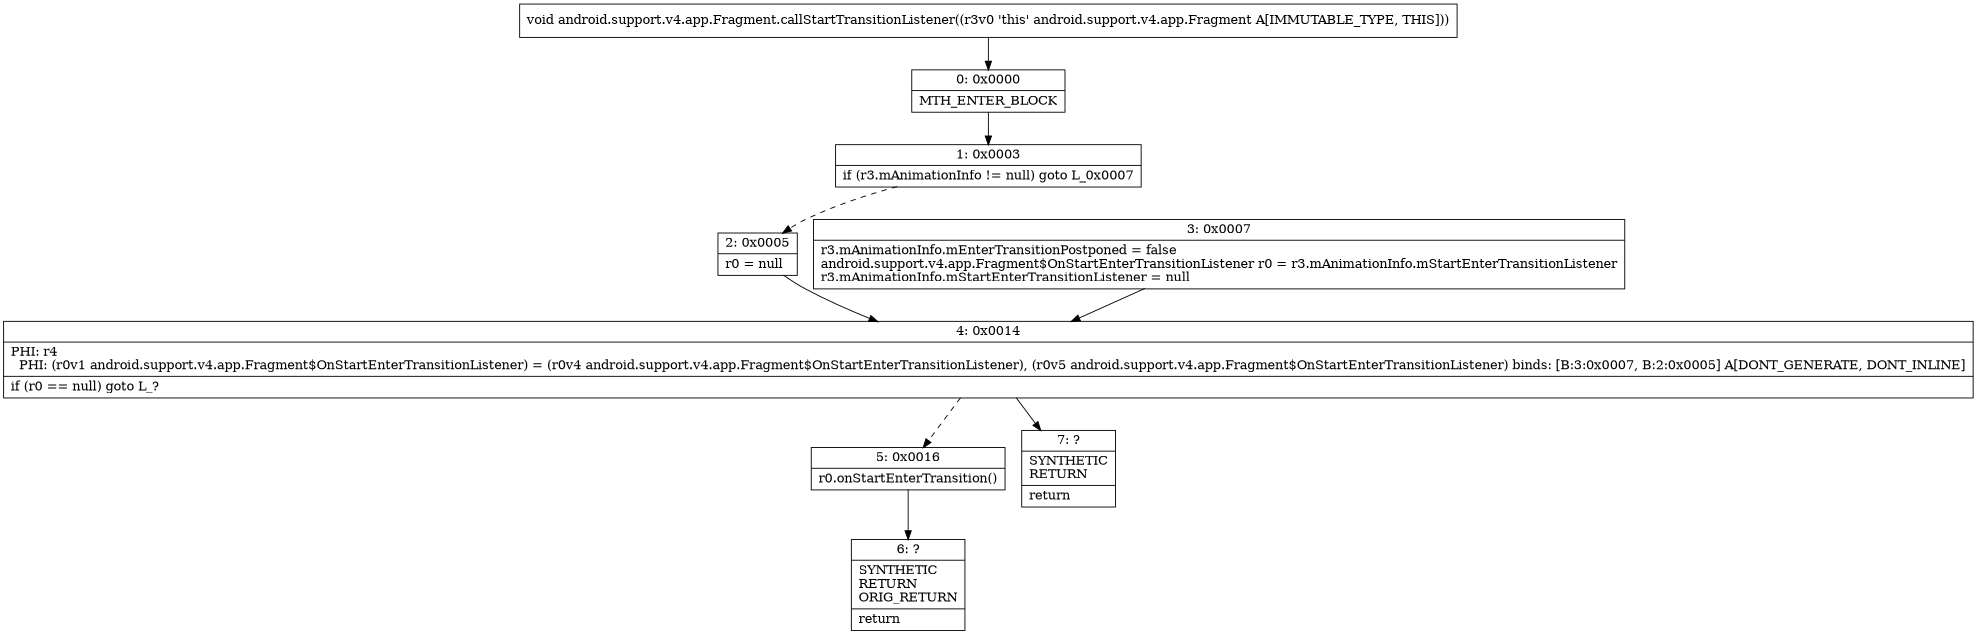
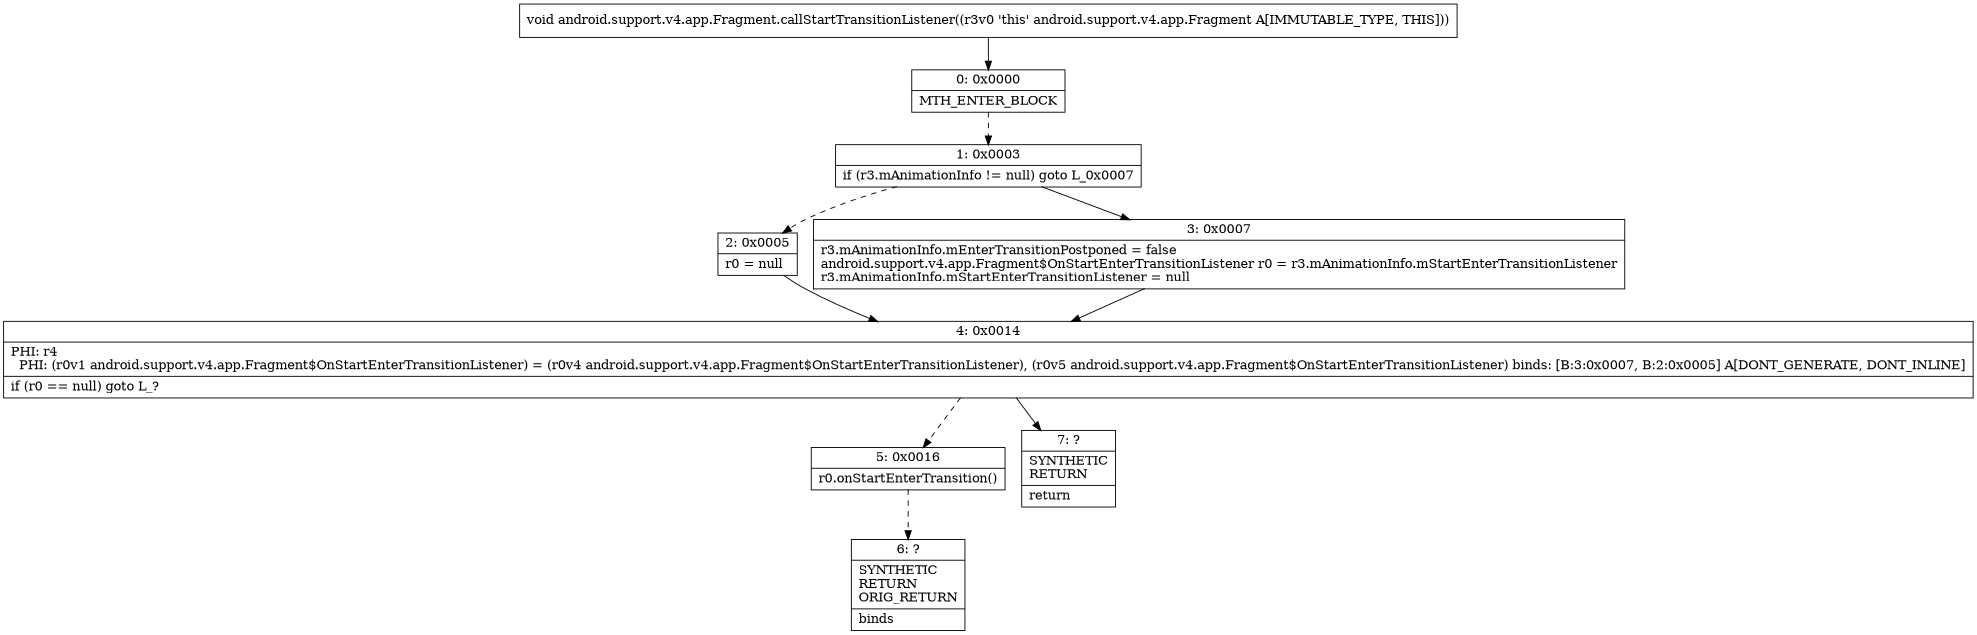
edge "0: 0x0000" -> "1: 0x0003": style solid -> dashed
edge "1: 0x0003" -> "3: 0x0007": added
edge "5: 0x0016" -> "6: ?": style solid -> dashed
node "6: ?": text "return" -> "binds"
